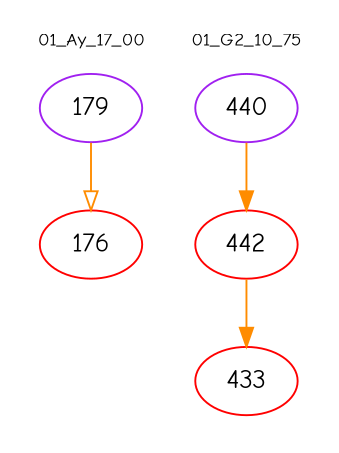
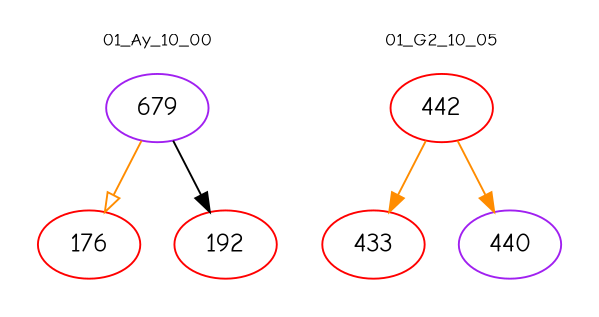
cluster "01_Ay_17_00": label "01_Ay_17_00" -> "01_Ay_10_00"
cluster "01_G2_10_75": label "01_G2_10_75" -> "01_G2_10_05"
node "179": label "179" -> "679"
edge "440" -> "442": reversed
node "192": added
